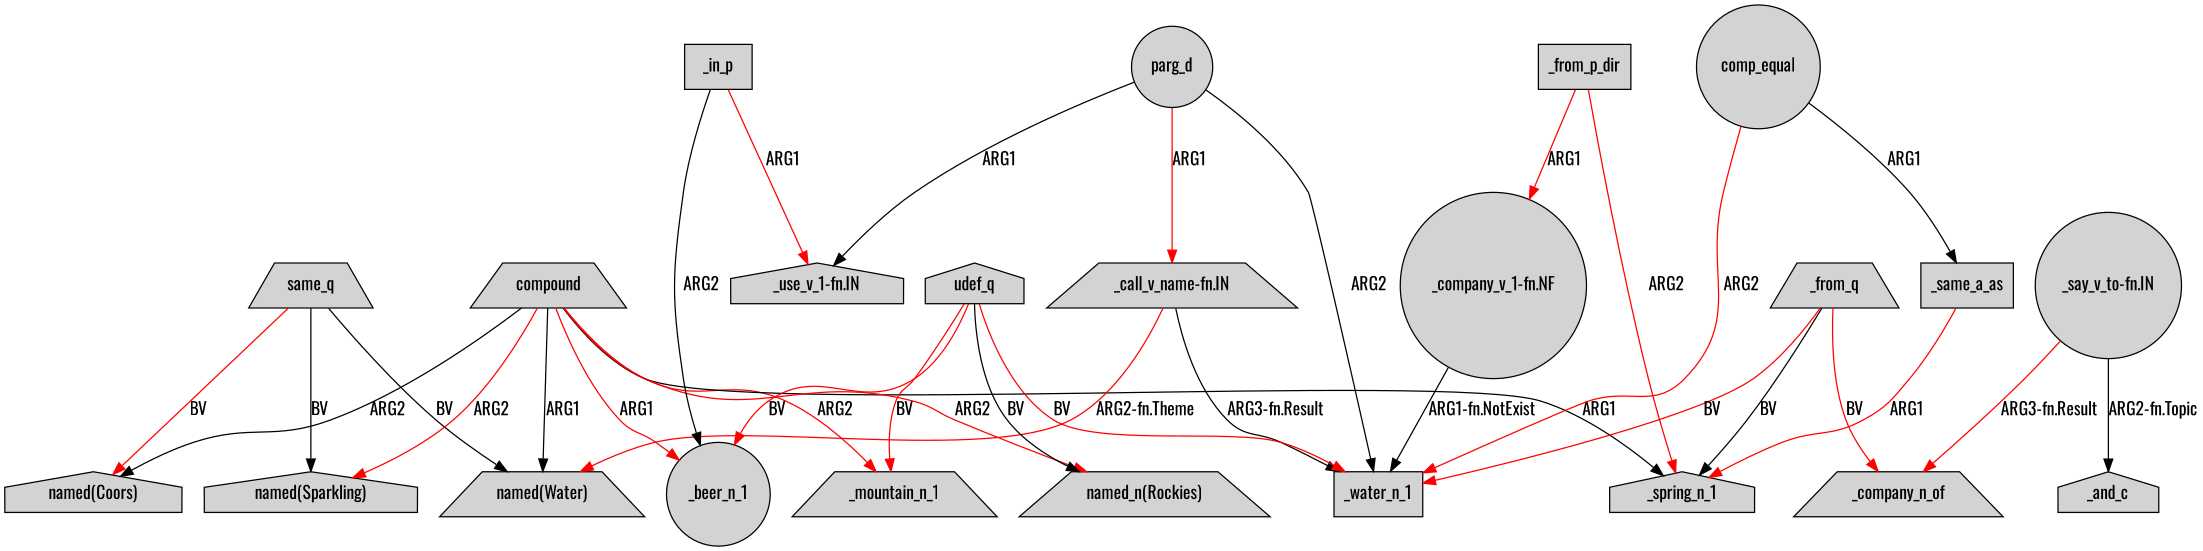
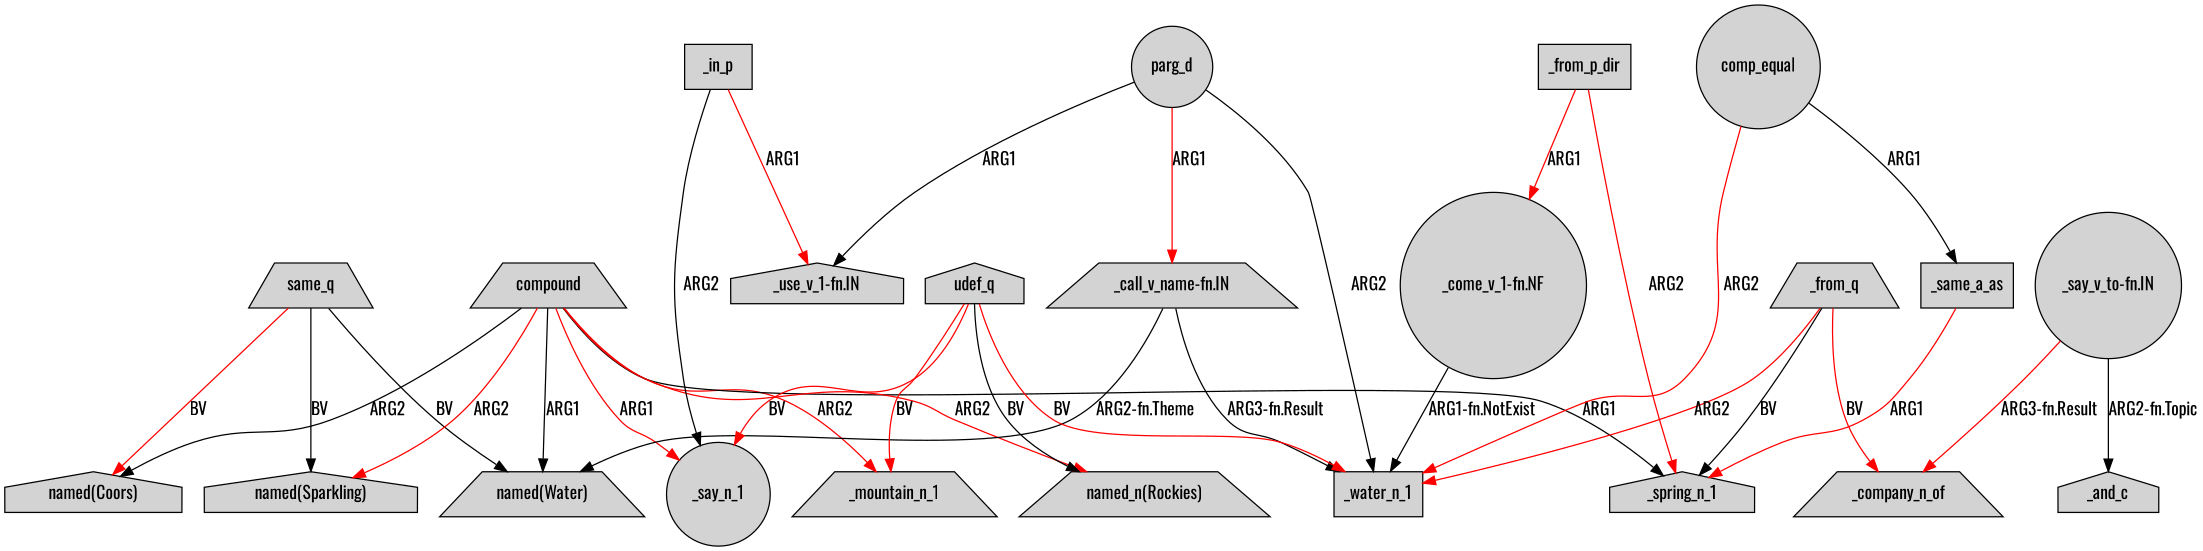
node "_company_v_1-fn.NF": label "_company_v_1-fn.NF" -> "_come_v_1-fn.NF"
edge "_from_q" -> "_water_n_1": label "BV" -> "ARG2"
edge "_call_v_name-fn.IN" -> "named(Water)": color red -> black
node "_beer_n_1": label "_beer_n_1" -> "_say_n_1"
